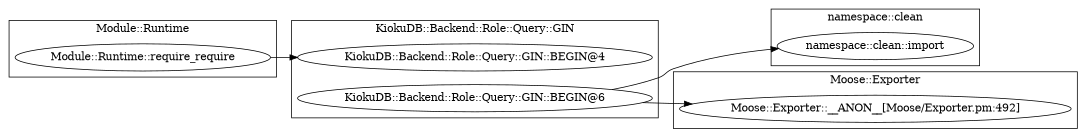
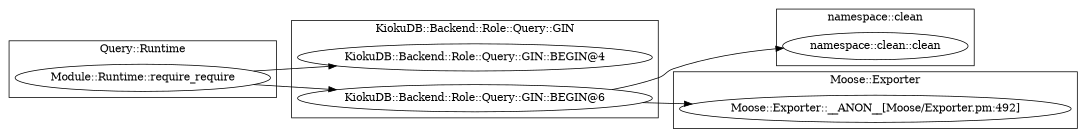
cluster "Module::Runtime": label "Module::Runtime" -> "Query::Runtime"
node "namespace::clean::import": label "namespace::clean::import" -> "namespace::clean::clean"
edge "Module::Runtime::require_require" -> "KiokuDB::Backend::Role::Query::GIN::BEGIN@6": added
